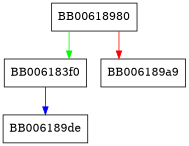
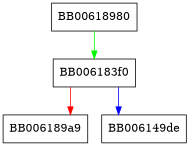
edge "BB00618980" -> "BB006189a9": now "BB006183f0" -> "BB006189a9"
node "BB006189de": label "BB006189de" -> "BB006149de"
